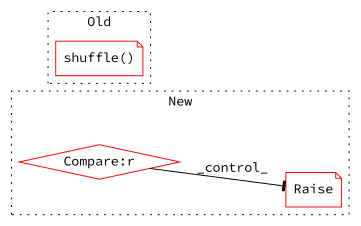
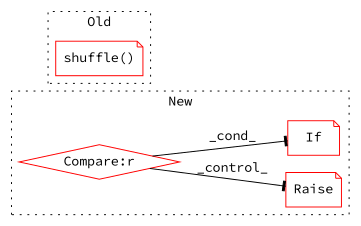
node "If": added
